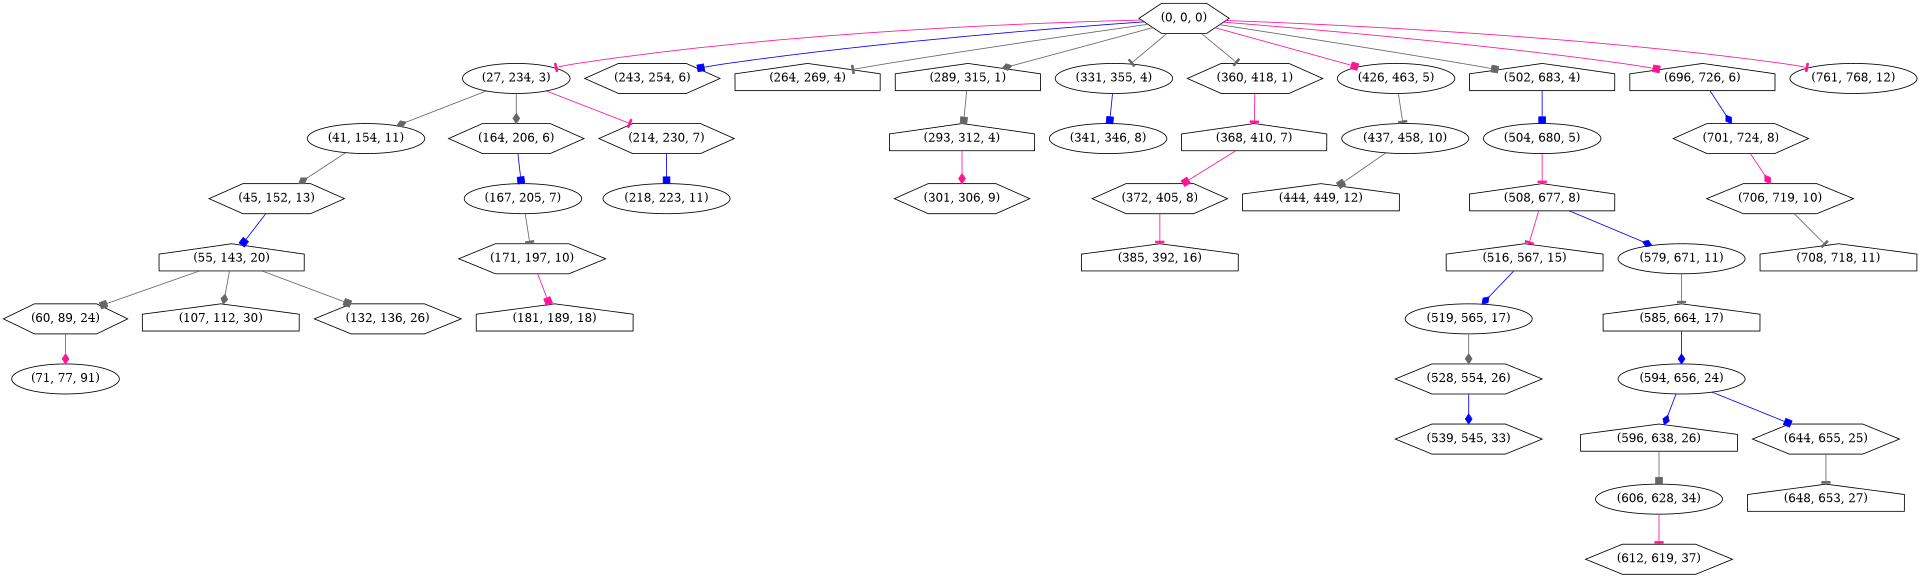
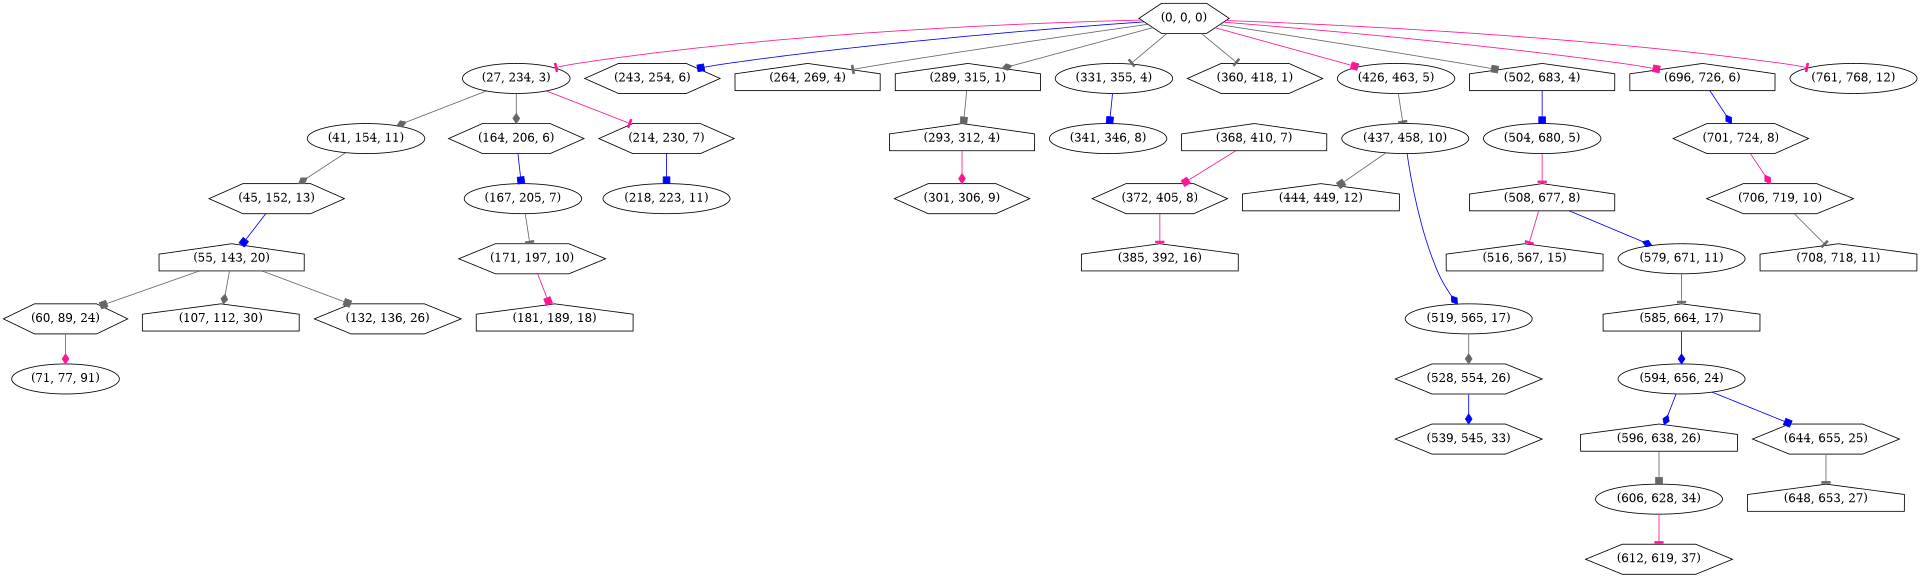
edge "(360, 418, 1)" -> "(368, 410, 7)": removed
edge "(516, 567, 15)" -> "(519, 565, 17)": now "(437, 458, 10)" -> "(519, 565, 17)"
